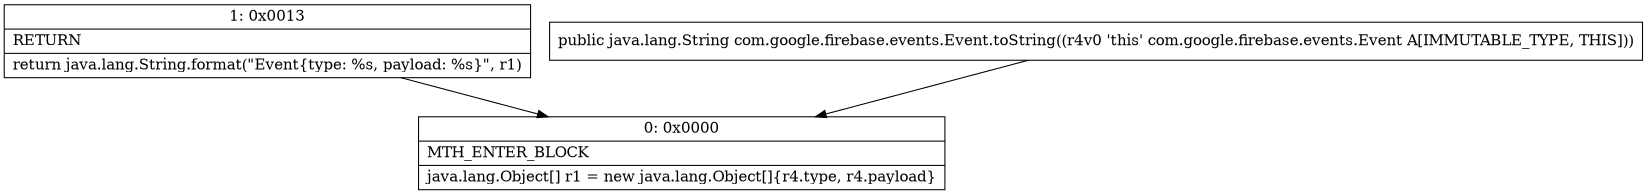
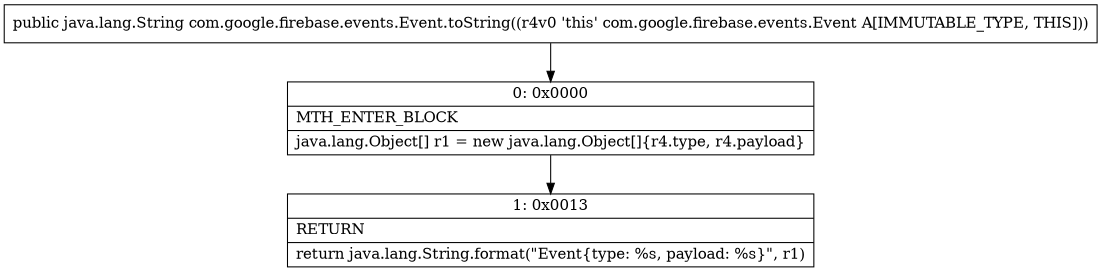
edge "1: 0x0013" -> "0: 0x0000": reversed
